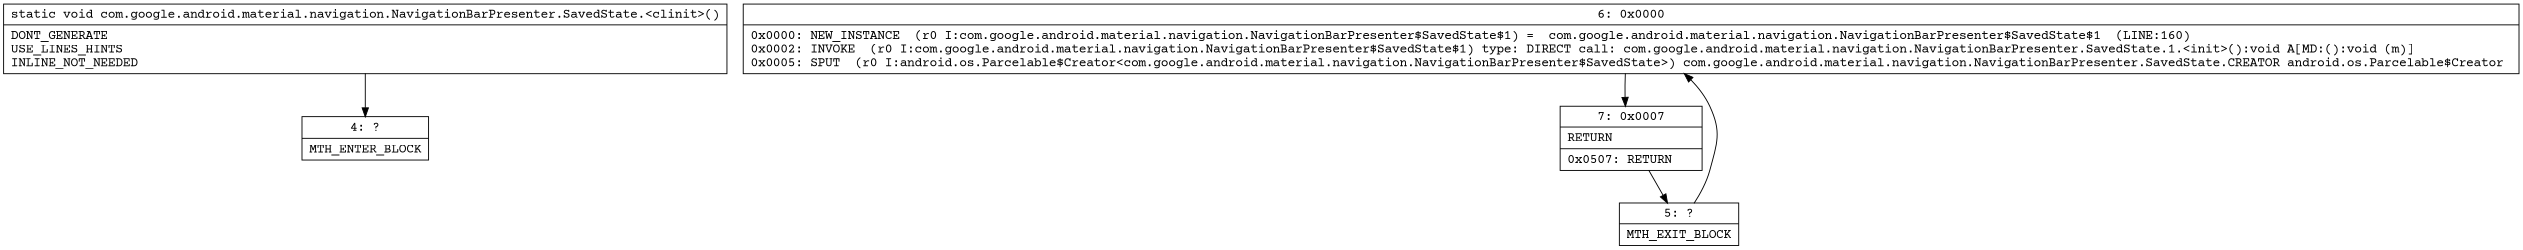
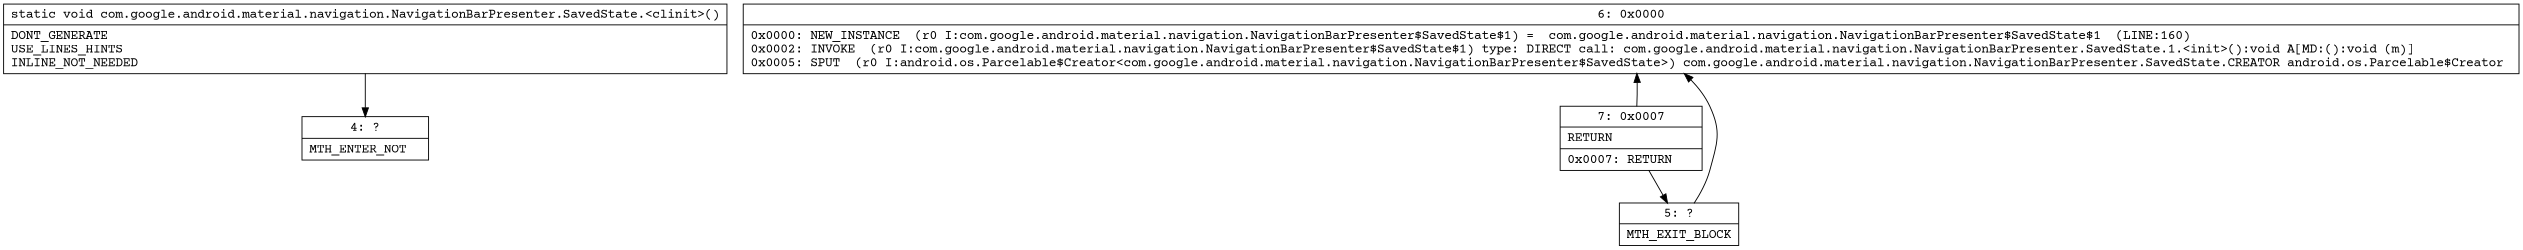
edge "6: 0x0000" -> "7: 0x0007": reversed
node "4: ?": text "MTH_ENTER_BLOCK" -> "MTH_ENTER_NOT"
node "7: 0x0007": text "0x0507: RETURN" -> "0x0007: RETURN"
